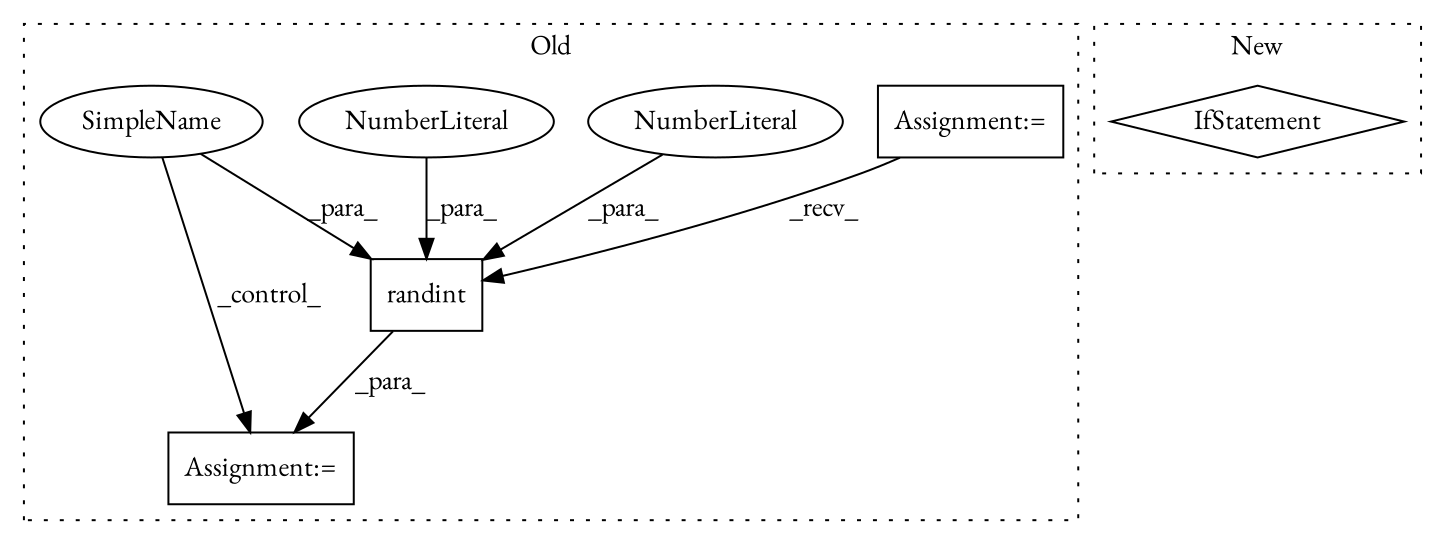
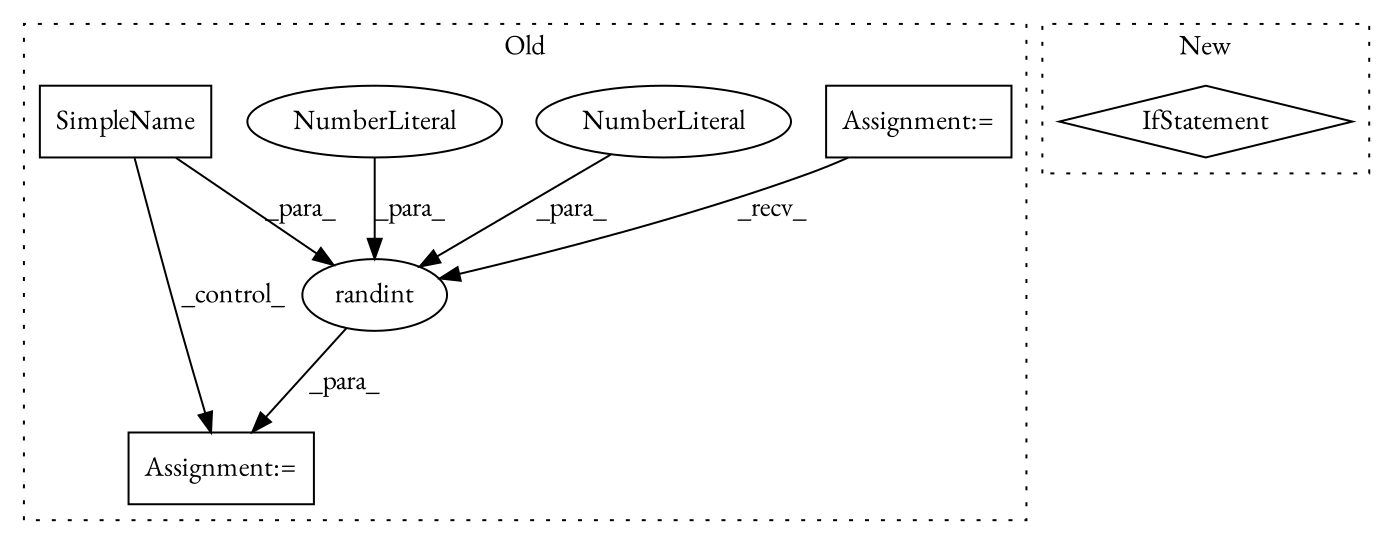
node "SimpleName": shape ellipse -> box
node "randint": shape box -> ellipse
